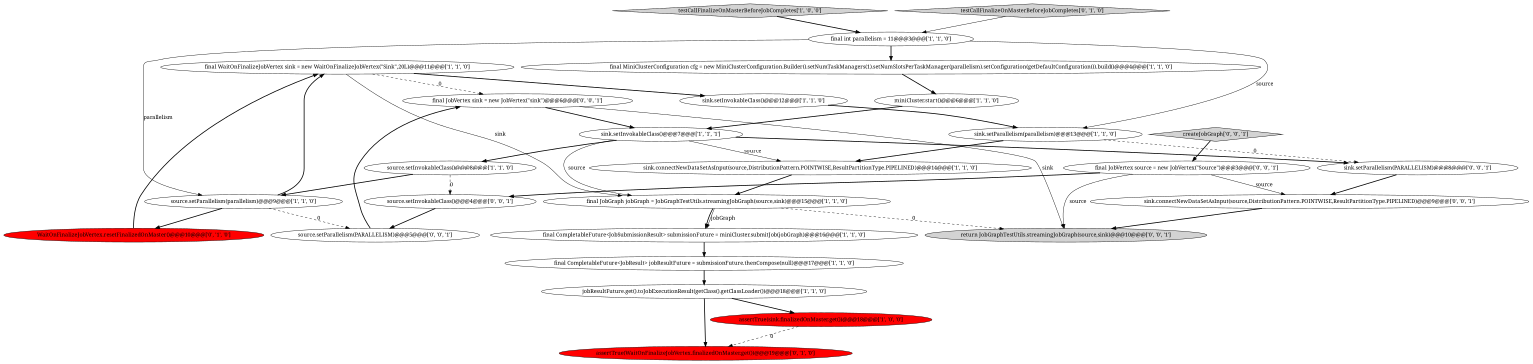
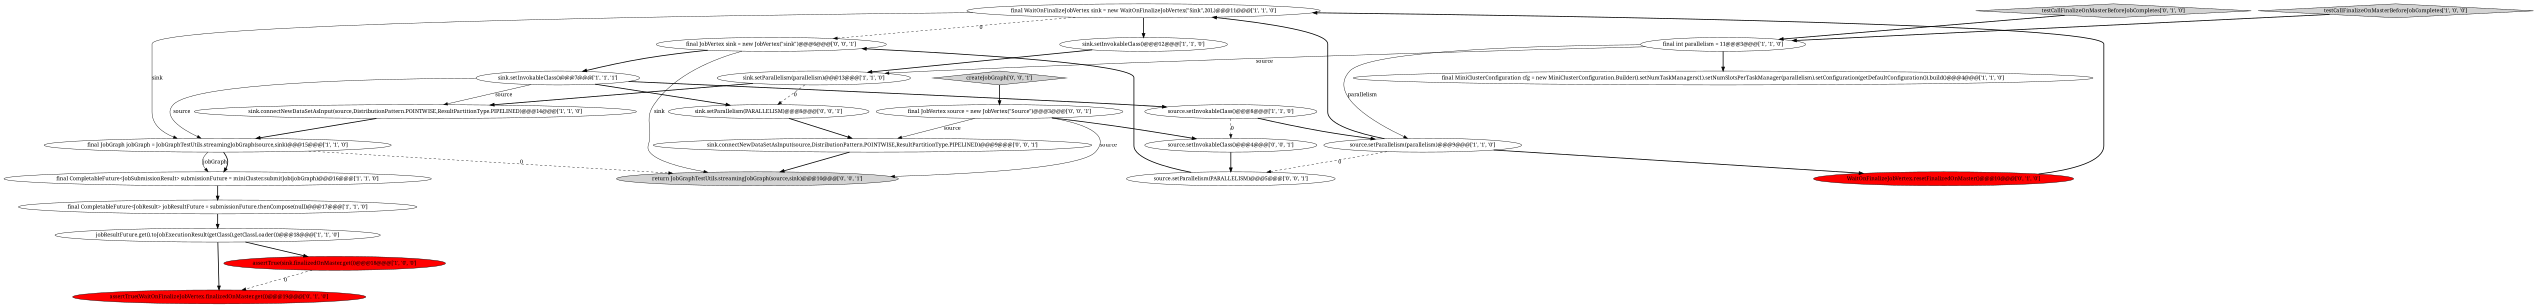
edge "testCallFinalizeOnMasterBeforeJobCompletes['0', '1', '0']" -> "final int parallelism = 11@@@3@@@['1', '1', '0']": style solid -> bold
node "miniCluster.start()@@@6@@@['1', '1', '0']": removed
